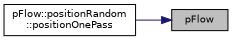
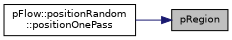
node "pFlow": label "pFlow" -> "pRegion"
